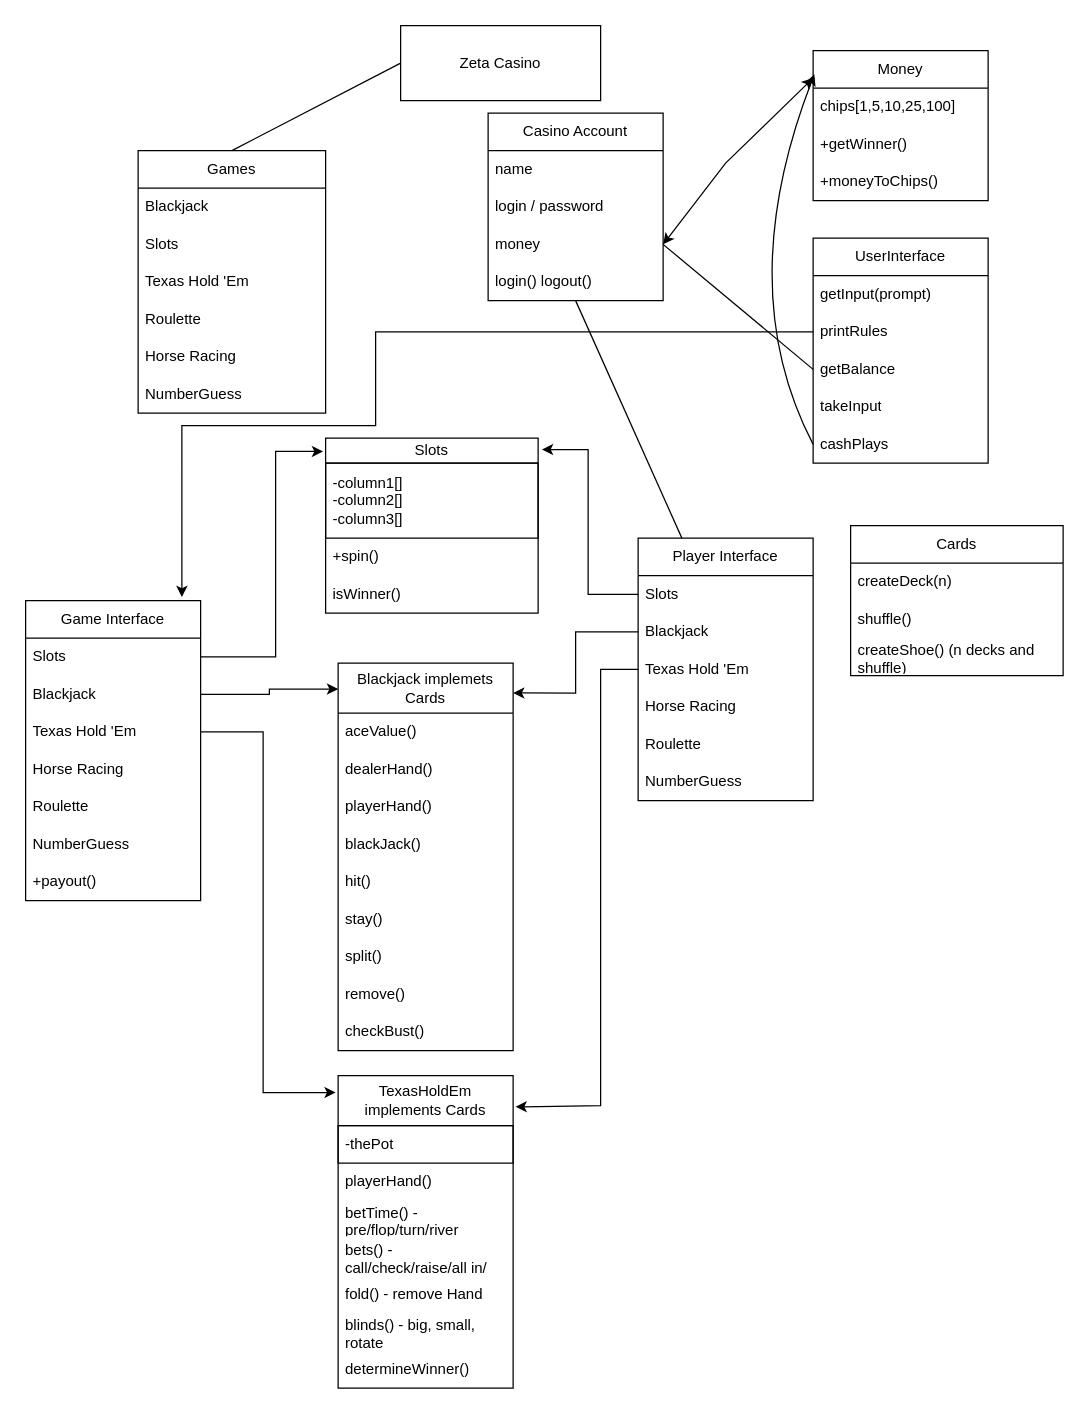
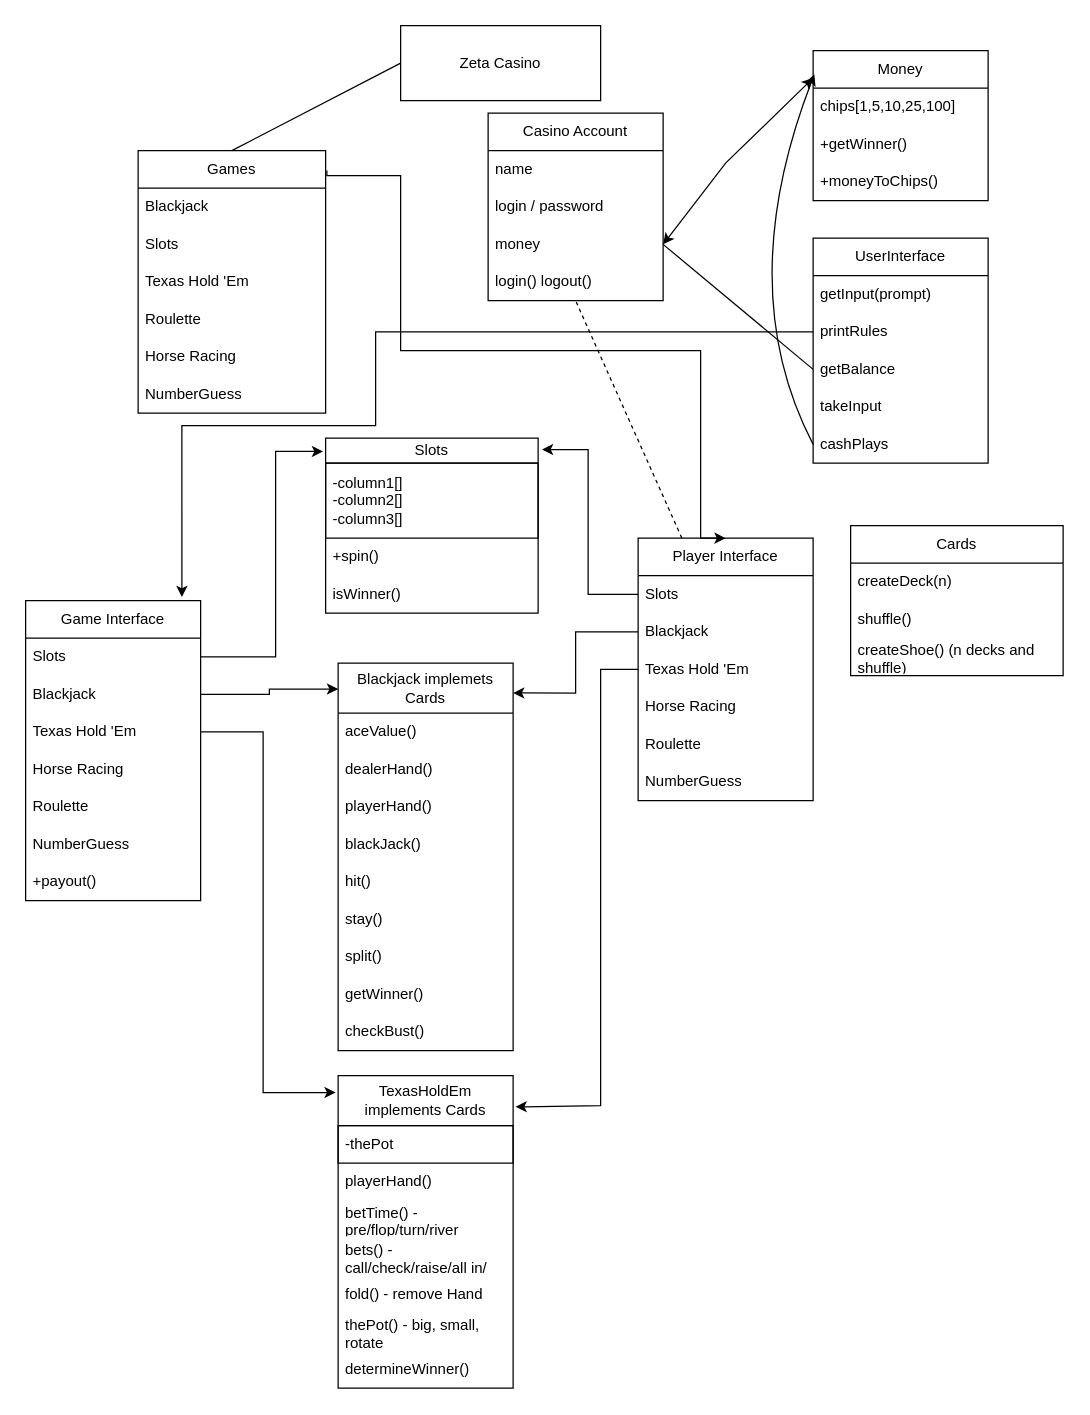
edge "Games" -> "Player Interface": added
edge "Casino Account" -- "Player Interface": style solid -> dashed
node "remove()": label "remove()" -> "getWinner()"
node "blinds() - big, small, rotate": label "blinds() - big, small, rotate" -> "thePot() - big, small, rotate"
